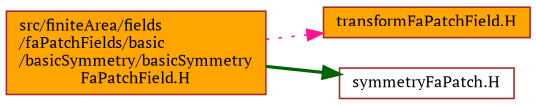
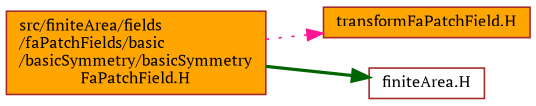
node "symmetryFaPatch.H": label "symmetryFaPatch.H" -> "finiteArea.H"
